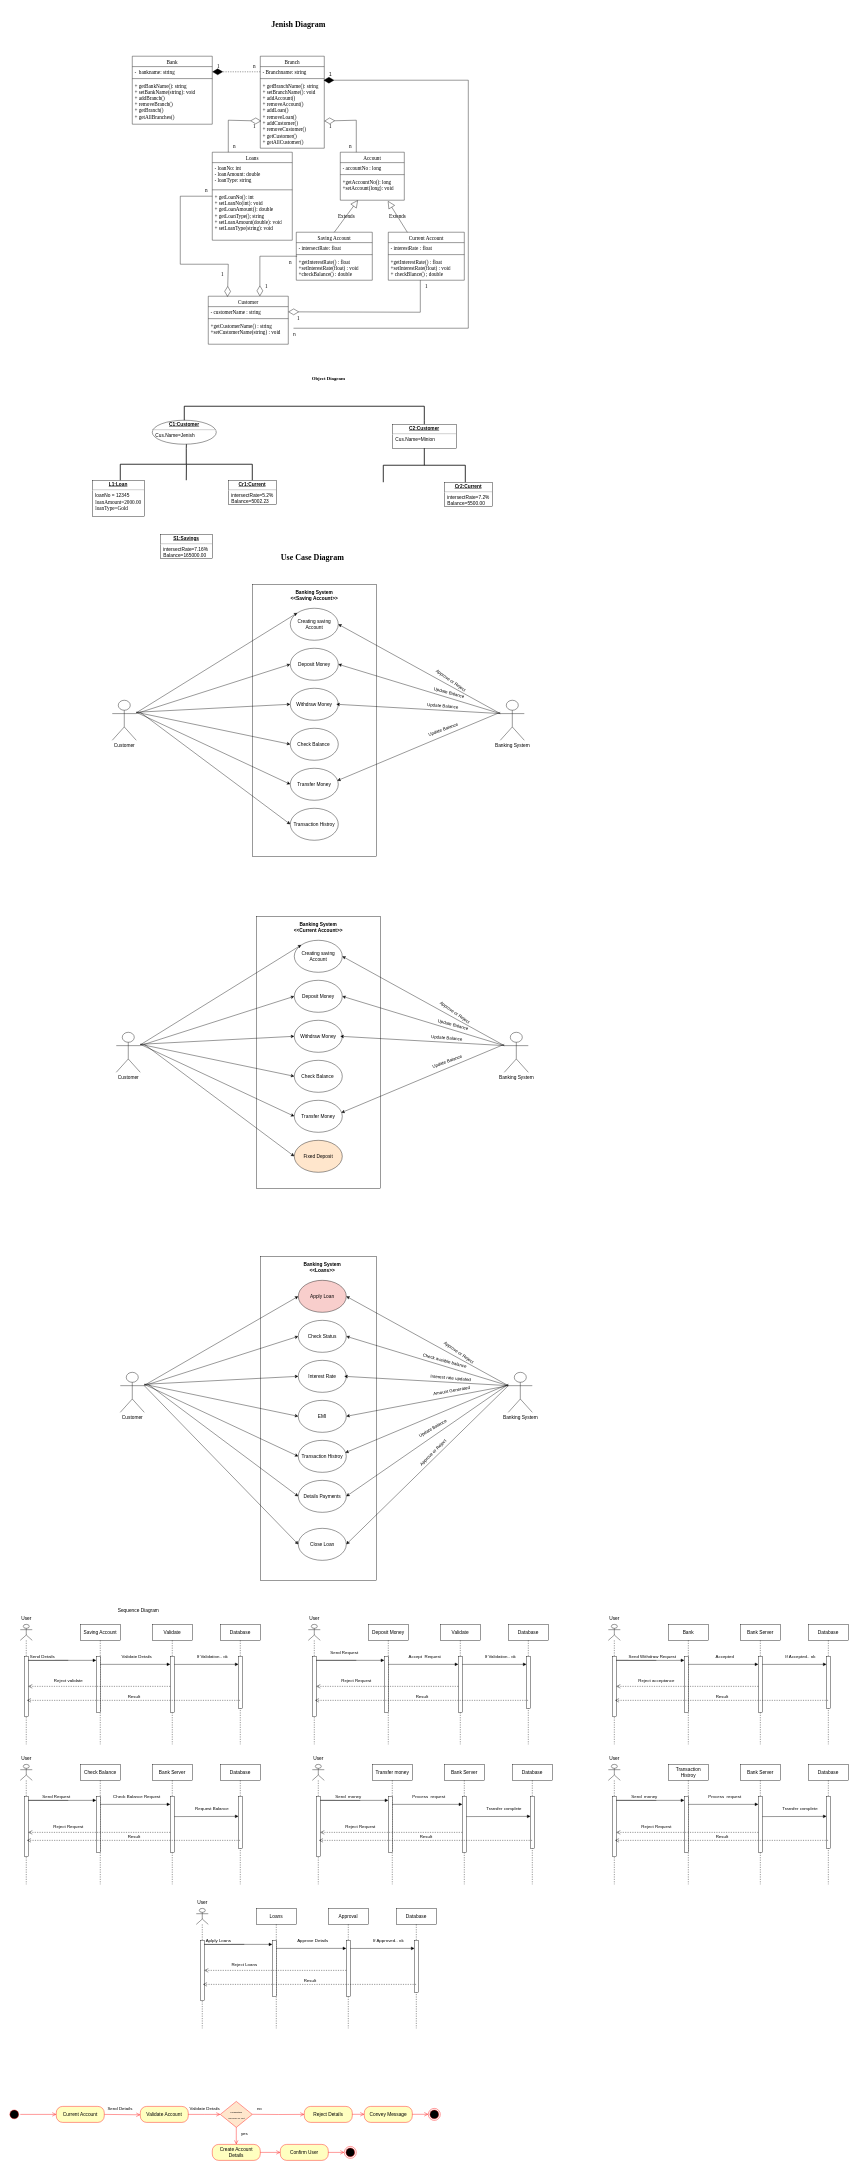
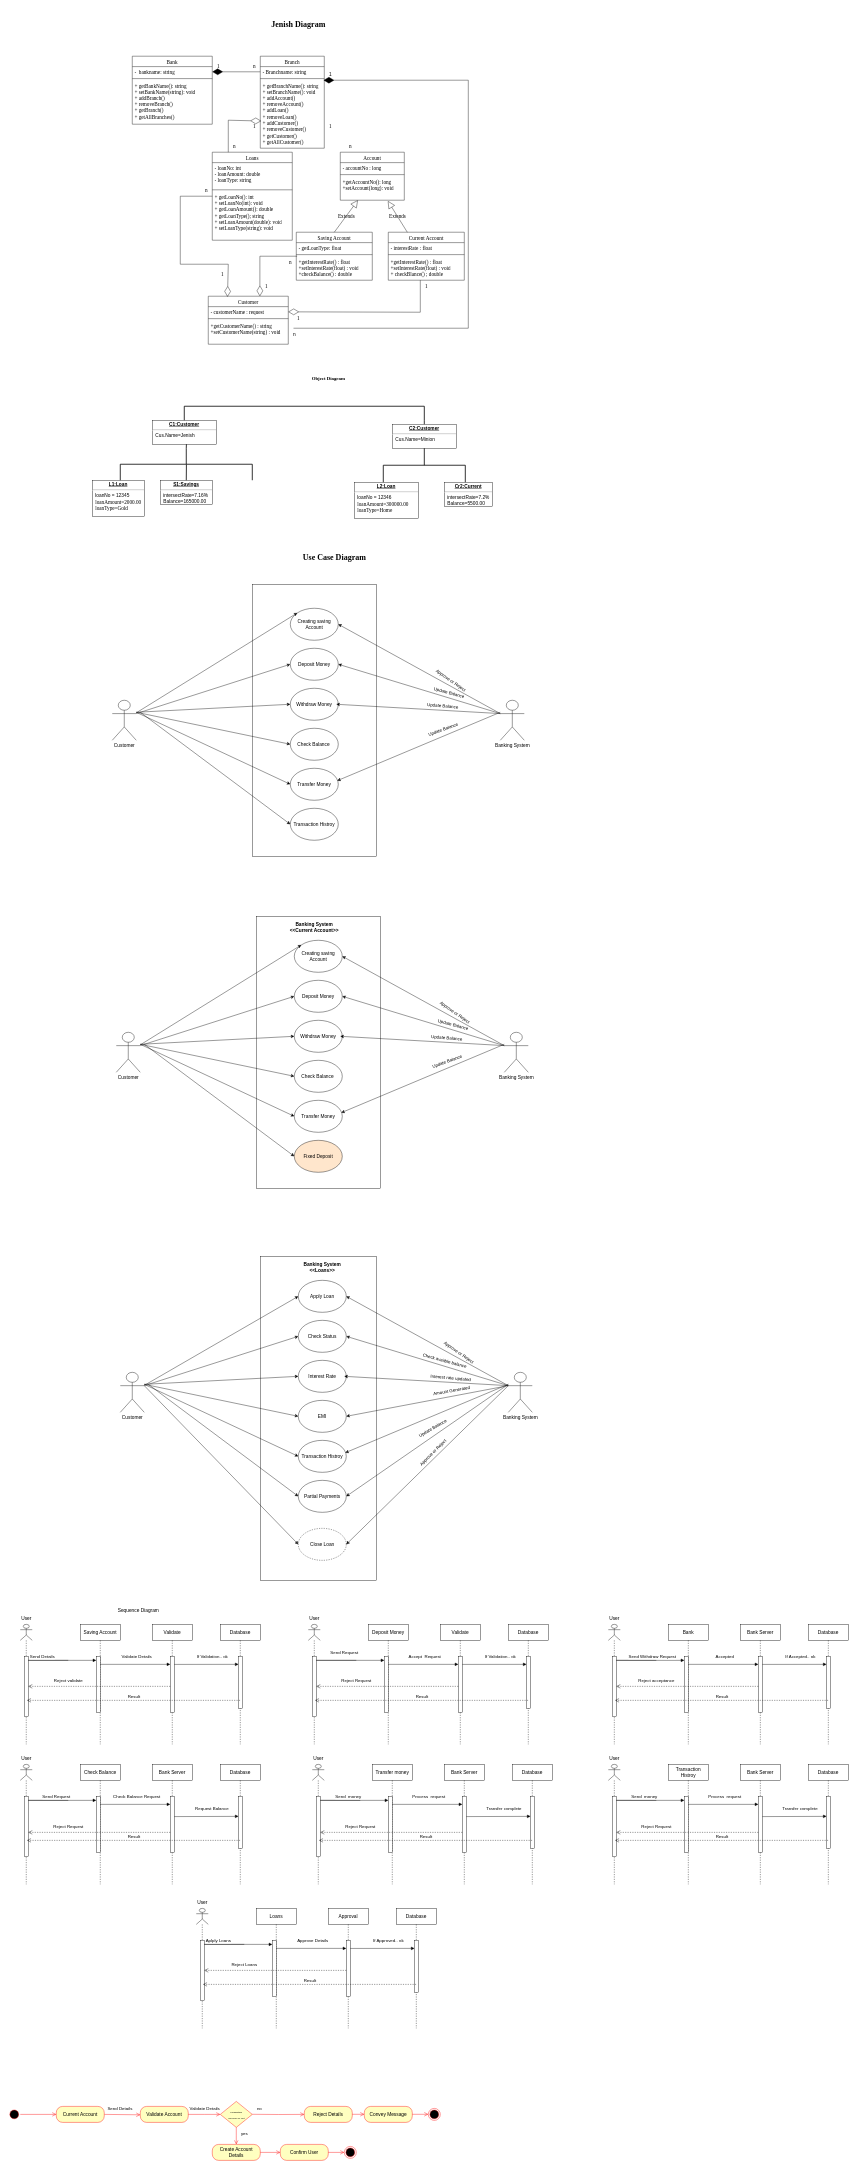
edge "- Branchname: string" -> "- bankname: string": style dashed -> solid
edge "Account" -> "+ getBranchName(): string+ setBranchName(): void+ addAccount()+ removeAccount()+ addLoan() + removeLoan() + addCustomer() + removeCustomer() + getCustomer() + getAllCustomer()": removed
node "- intersectRate: float": label "- intersectRate: float" -> "- getLoanType: float"
node "- customerName : string": label "- customerName : string" -> "- customerName : request"
node "C1:Customer Cus.Name=Jenish": shape ellipse -> rectangle
node "Cr1:Current intersectRate=5.2% Balance=5002.23": removed
node "L2:Loan loanNo = 12346loanAmount=300000.00loanType=Home": added
node "S1:Savings intersectRate=7.16% Balance=165000.00": moved (186, 546) -> (186, 492)
node "Use Case Diagram": moved (312, 557) -> (334, 557)
node "Banking System <<Saving Account>>": removed
node "Banking System <<Current Account>>": moved (318, 927) -> (314, 927)
node "Apply Loan": fillcolor #f8cecc -> #ffffff
node "Details Payments": label "Details Payments" -> "Partial Payments"
node "Close Loan": style solid -> dashed
node "If validation Success or Not": fillcolor #ffe6cc -> #ffffc0
